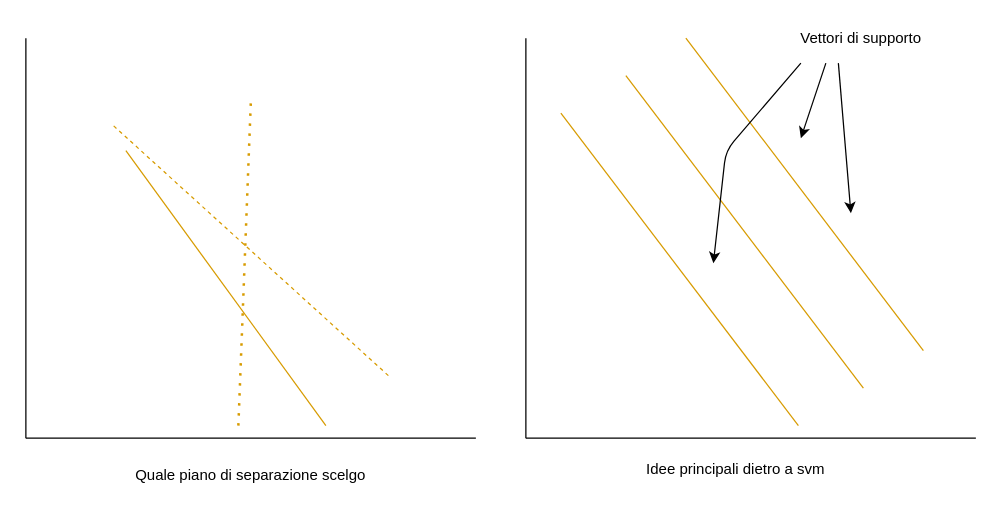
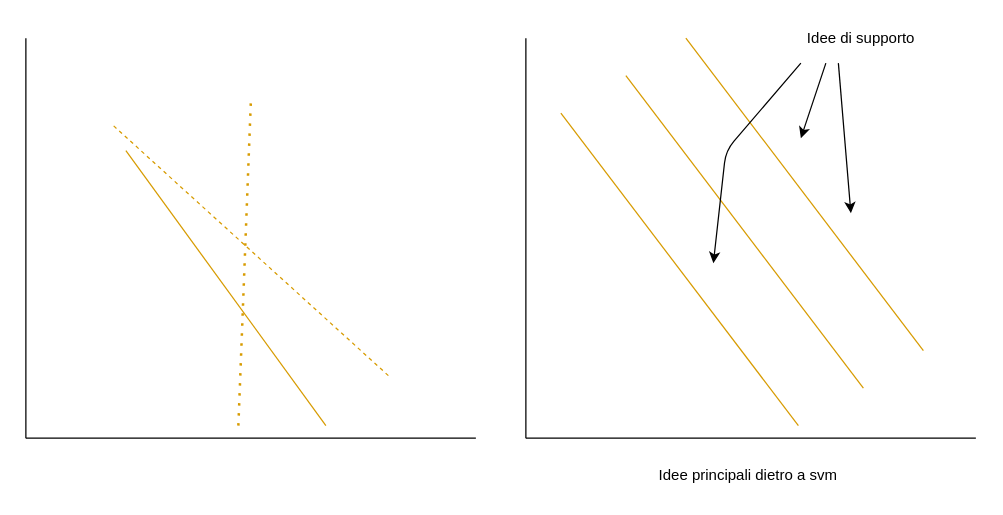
node "Vettori di supporto": label "Vettori di supporto" -> "Idee di supporto"
node "Idee principali dietro a svm": moved (736, 469) -> (748, 476)
node "Quale piano di separazione scelgo": removed
